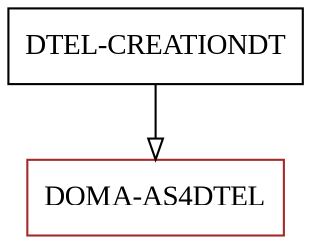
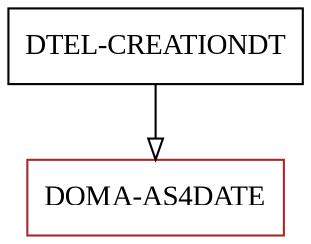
node "DOMA-AS4DTEL": label "DOMA-AS4DTEL" -> "DOMA-AS4DATE"
